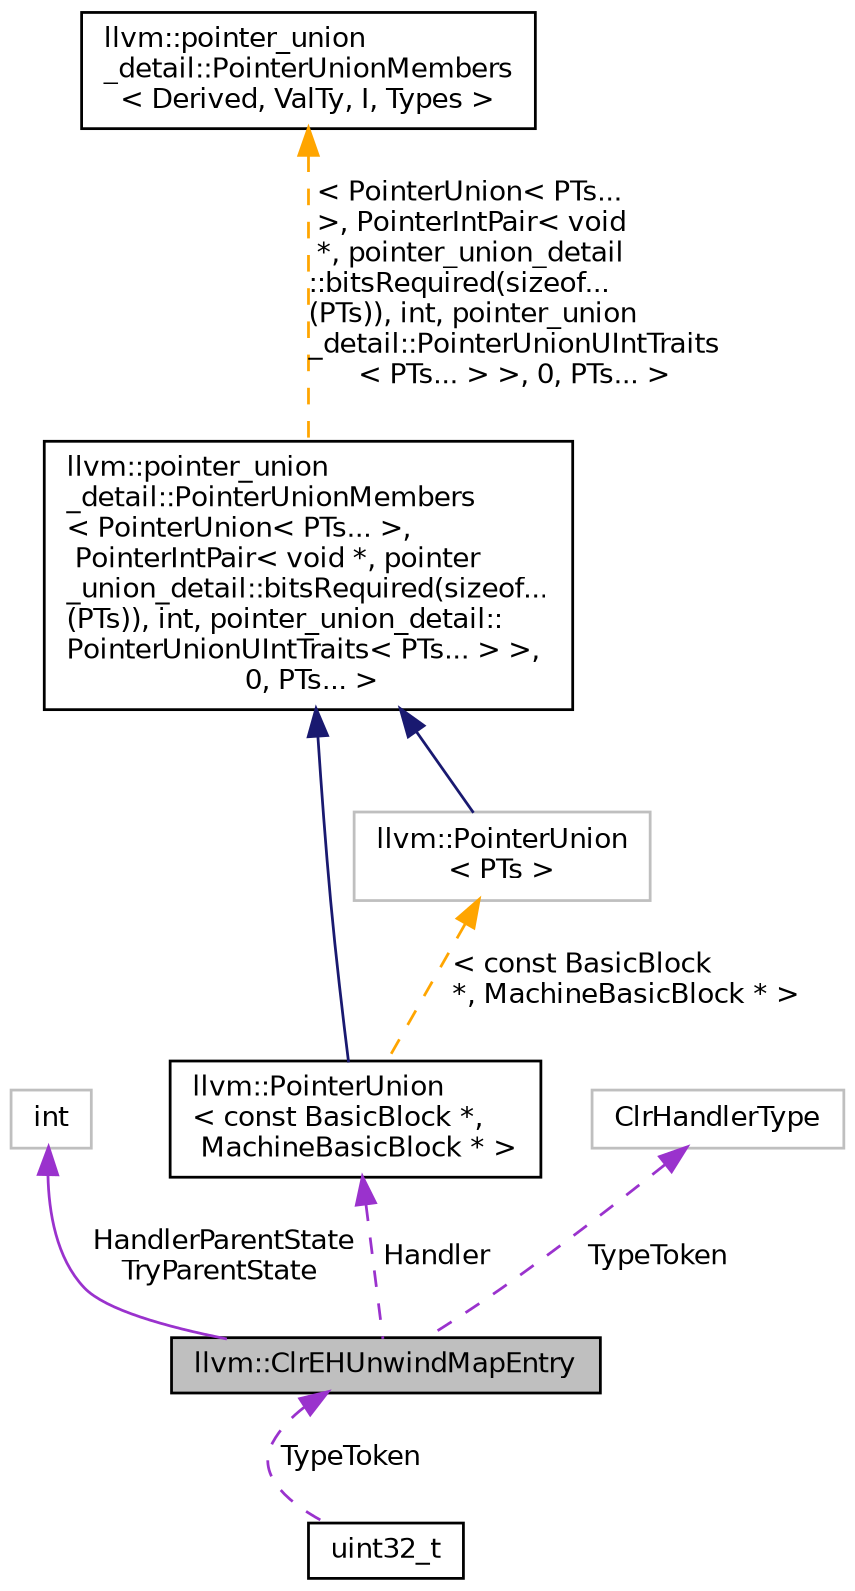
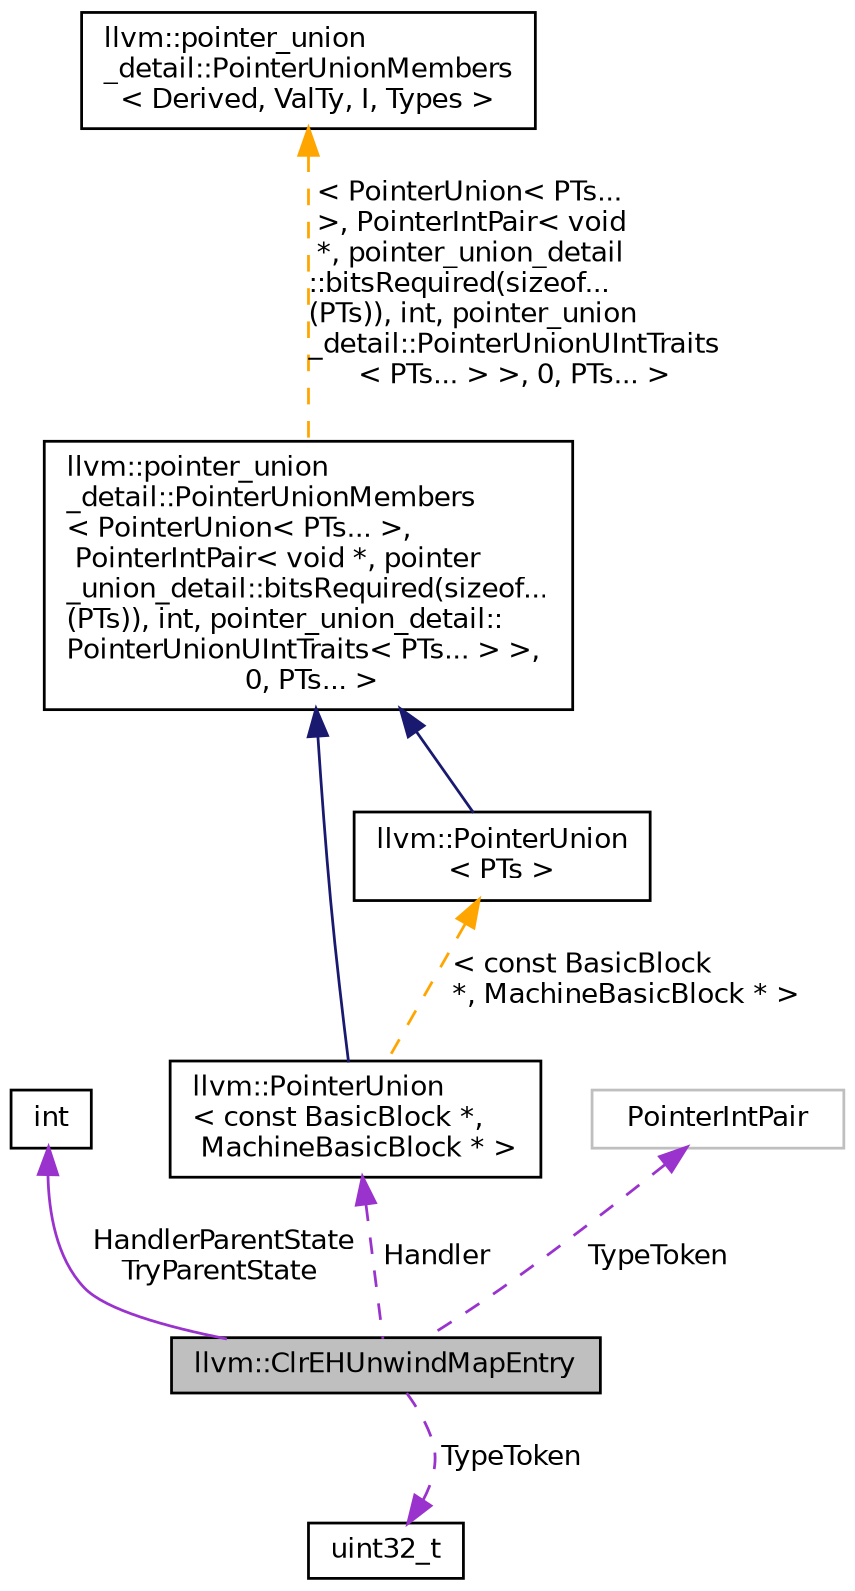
node "llvm::PointerUnion < PTs >": color grey75 -> black
node "int": color grey75 -> black
node "ClrHandlerType": label "ClrHandlerType" -> "PointerIntPair"
edge "uint32_t" -> "llvm::ClrEHUnwindMapEntry": reversed
